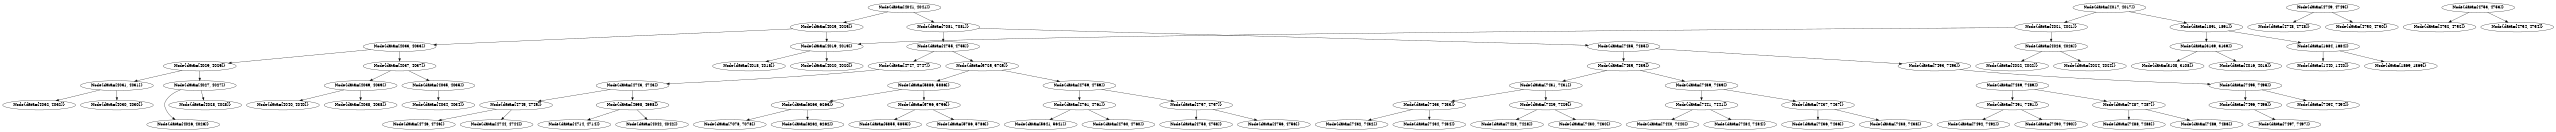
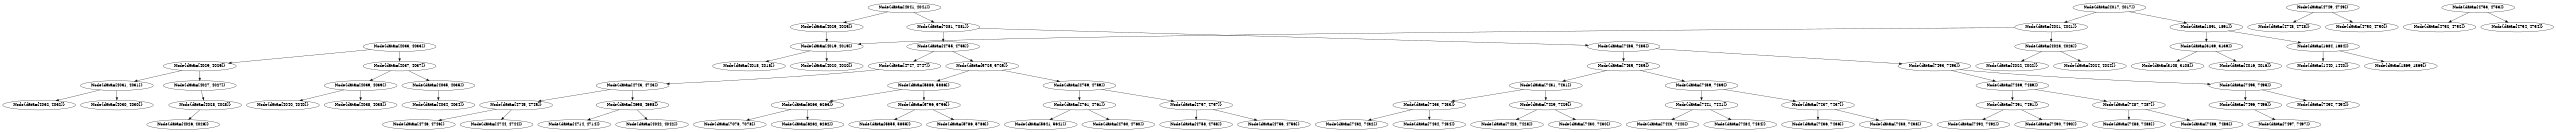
edge "Node{data=[4025, 4025]}" -> "Node{data=[4033, 4033]}": removed
edge "Node{data=[7493, 7493]}" -> "Node{data=[7489, 7489]}": added
edge "Node{data=[4027, 4027]}" -> "Node{data=[4026, 4026]}": now "Node{data=[4028, 4028]}" -> "Node{data=[4026, 4026]}"
